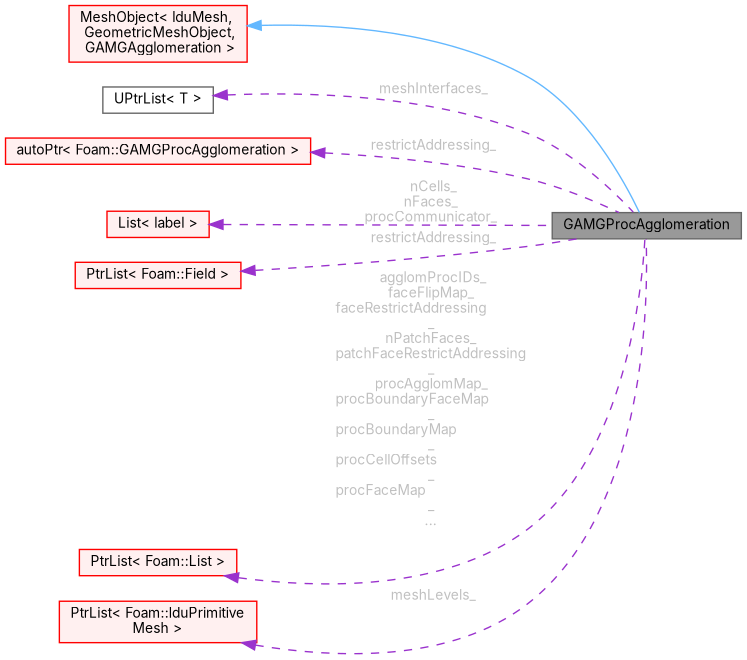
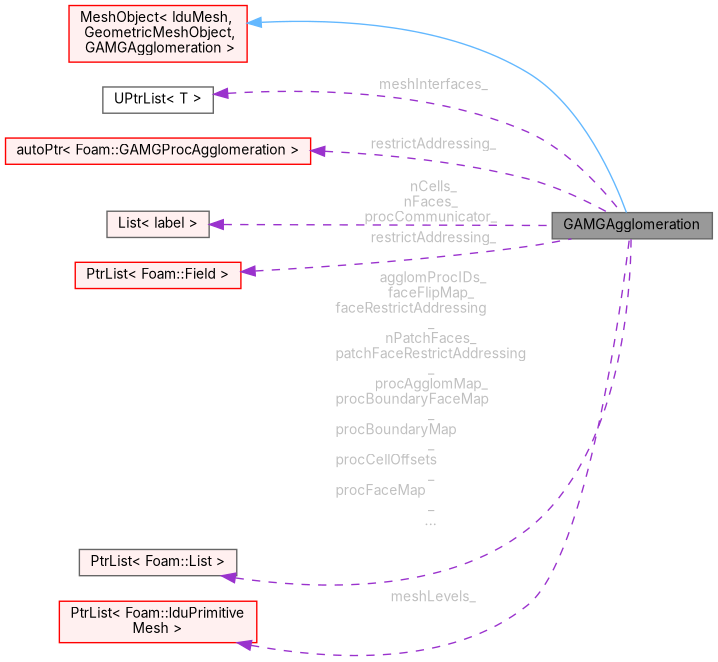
node "List< label >": color red -> gray40
node "GAMGProcAgglomeration": label "GAMGProcAgglomeration" -> "GAMGAgglomeration"
node "PtrList< Foam::List >": color red -> gray40
